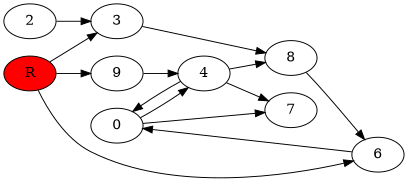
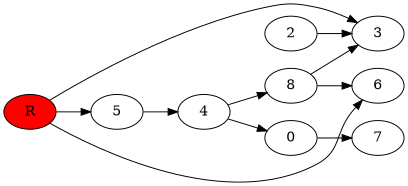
edge "3" -> "8": reversed
node "9": label "9" -> "5"
edge "4" -> "7": removed
edge "0" -> "4": removed
edge "6" -> "0": removed
